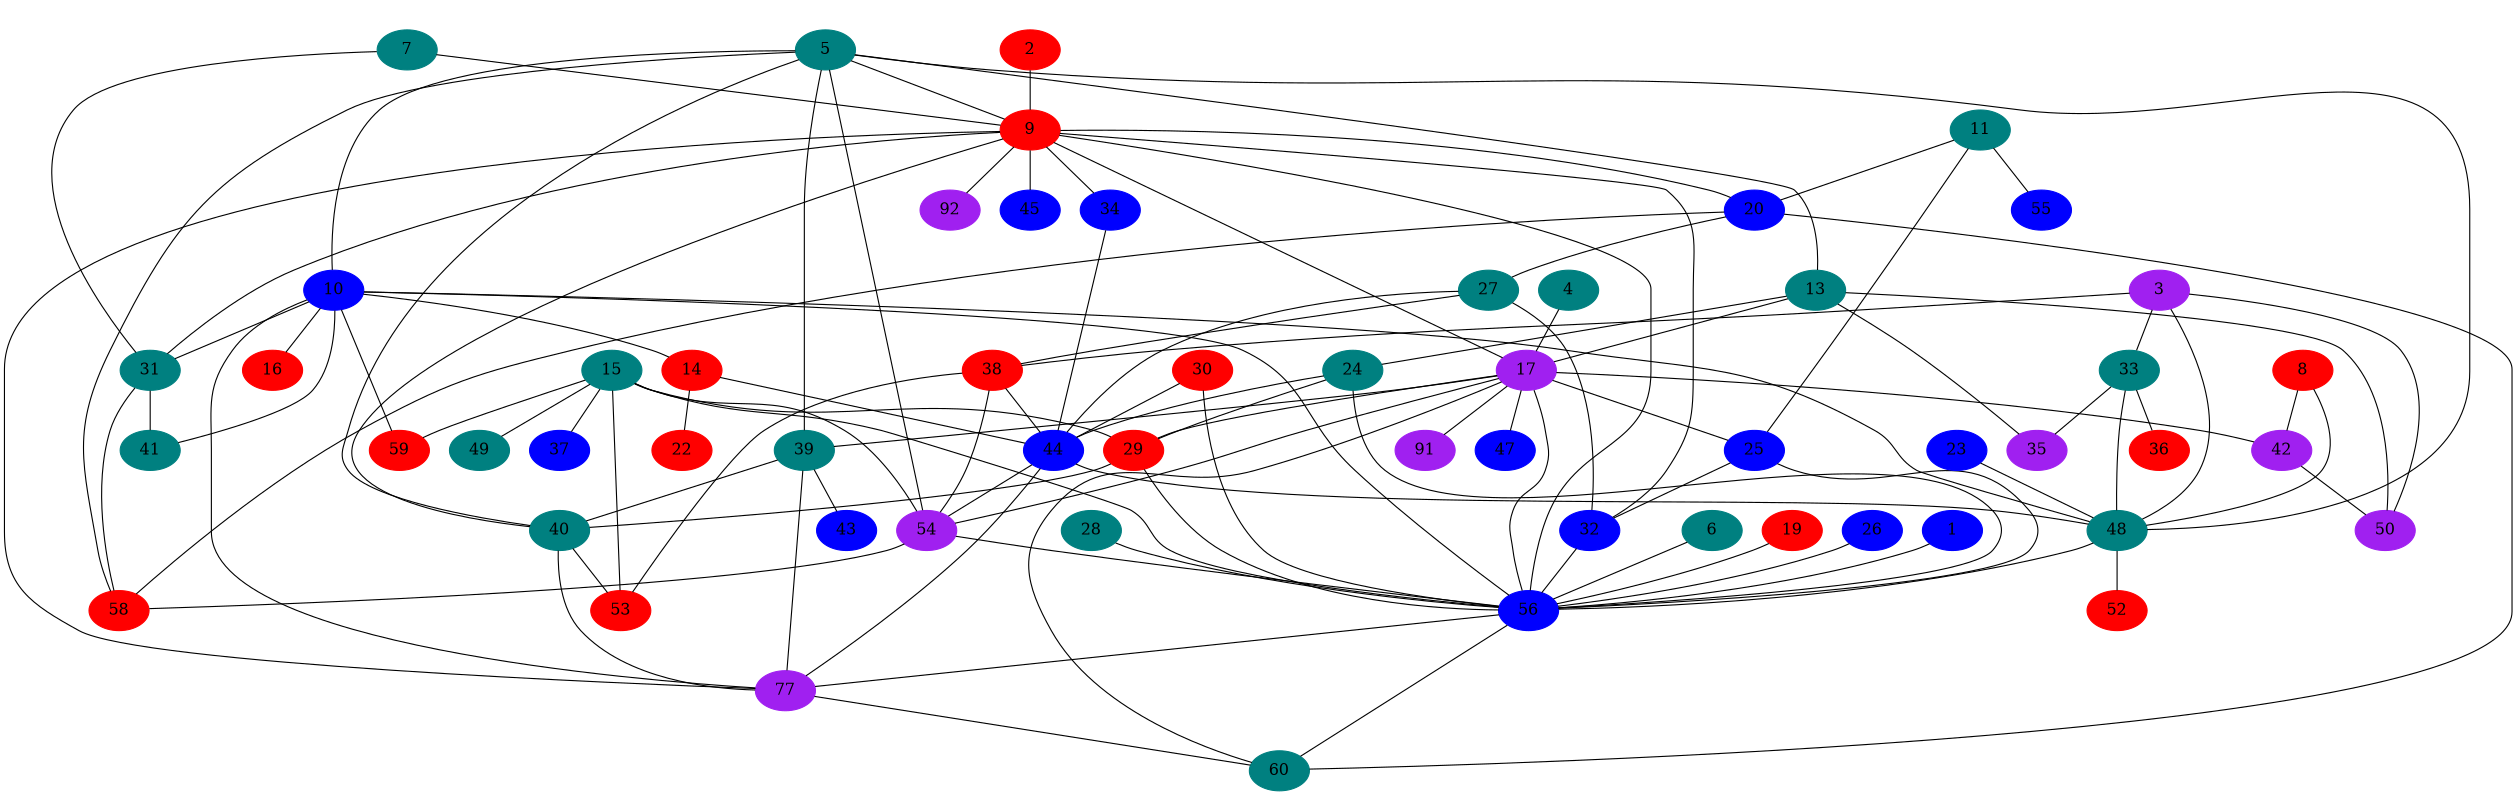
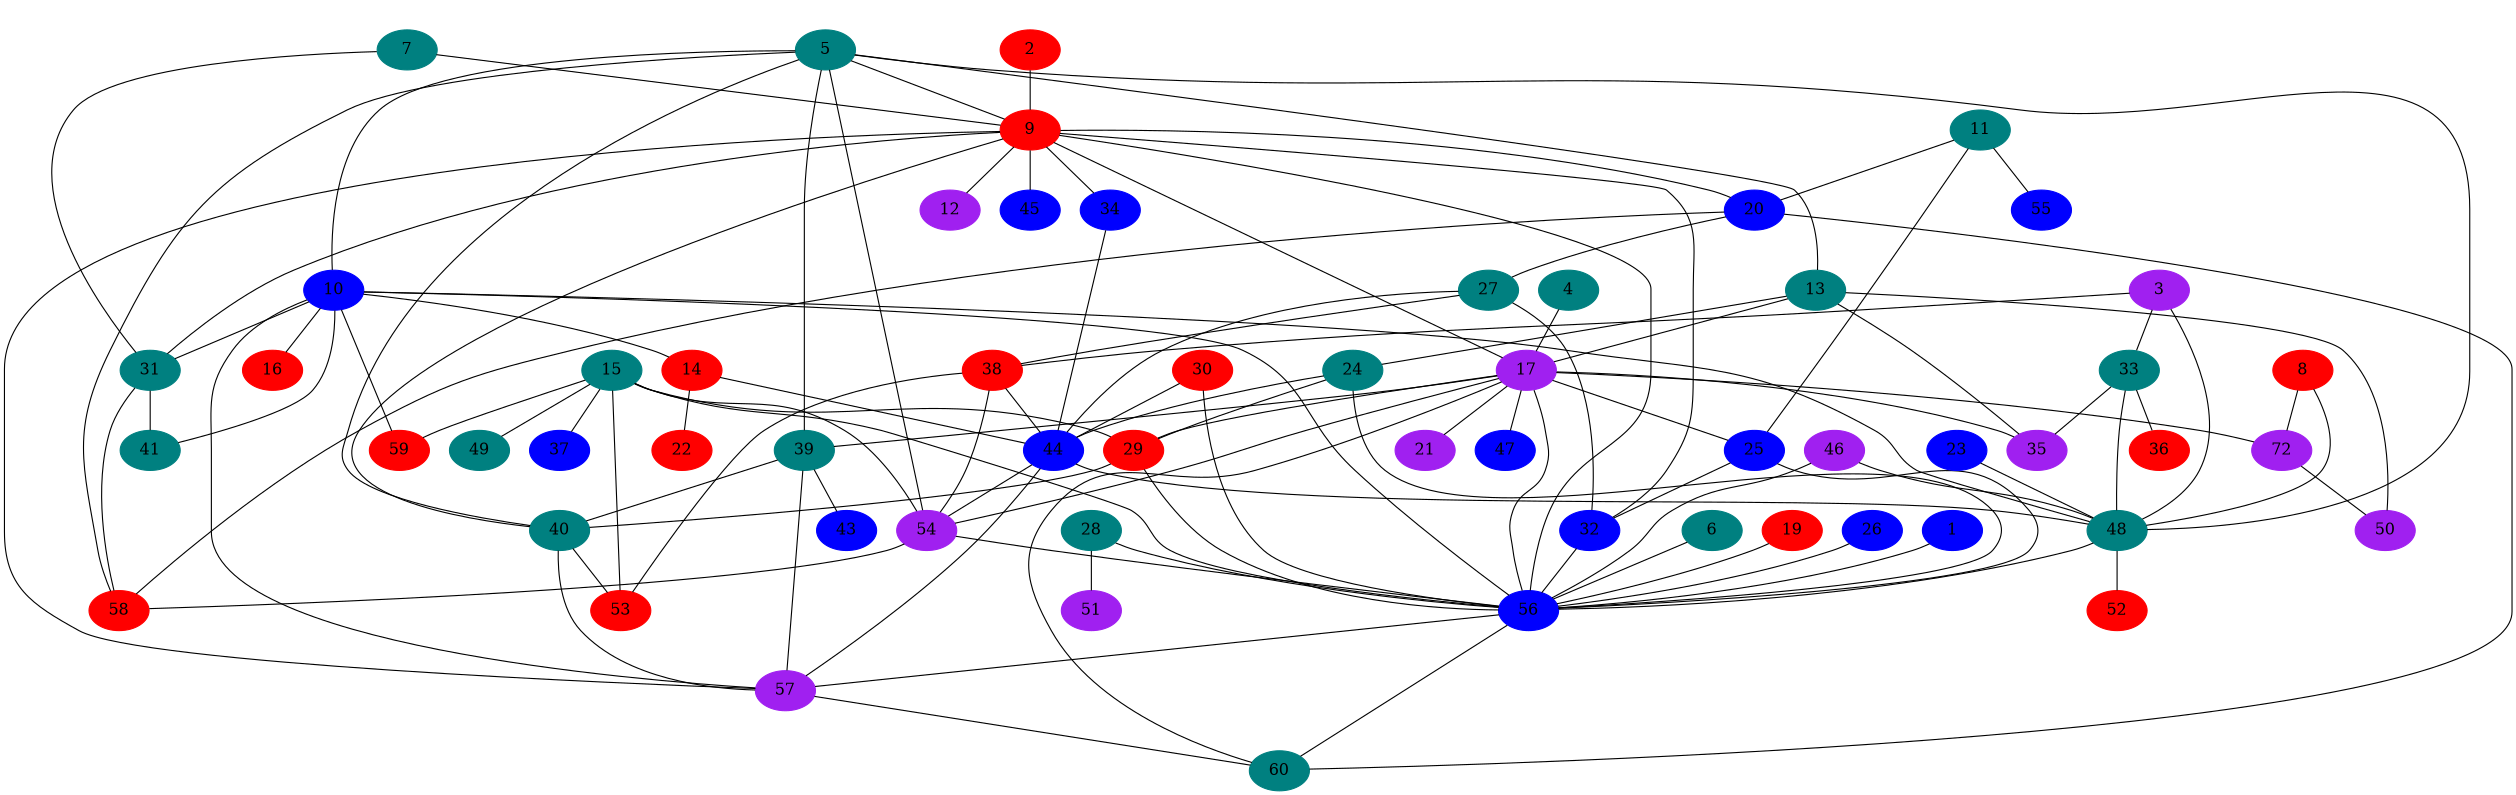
node "92": label "92" -> "12"
edge "3" -- "50": removed
edge "17" -- "35": added
node "91": label "91" -> "21"
node "46": added
node "42": label "42" -> "72"
node "51": added
node "77": label "77" -> "57"
